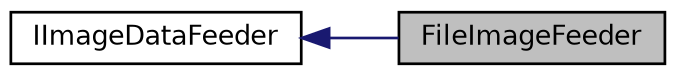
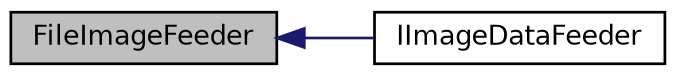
edge "FileImageFeeder" -> "IImageDataFeeder": reversed
